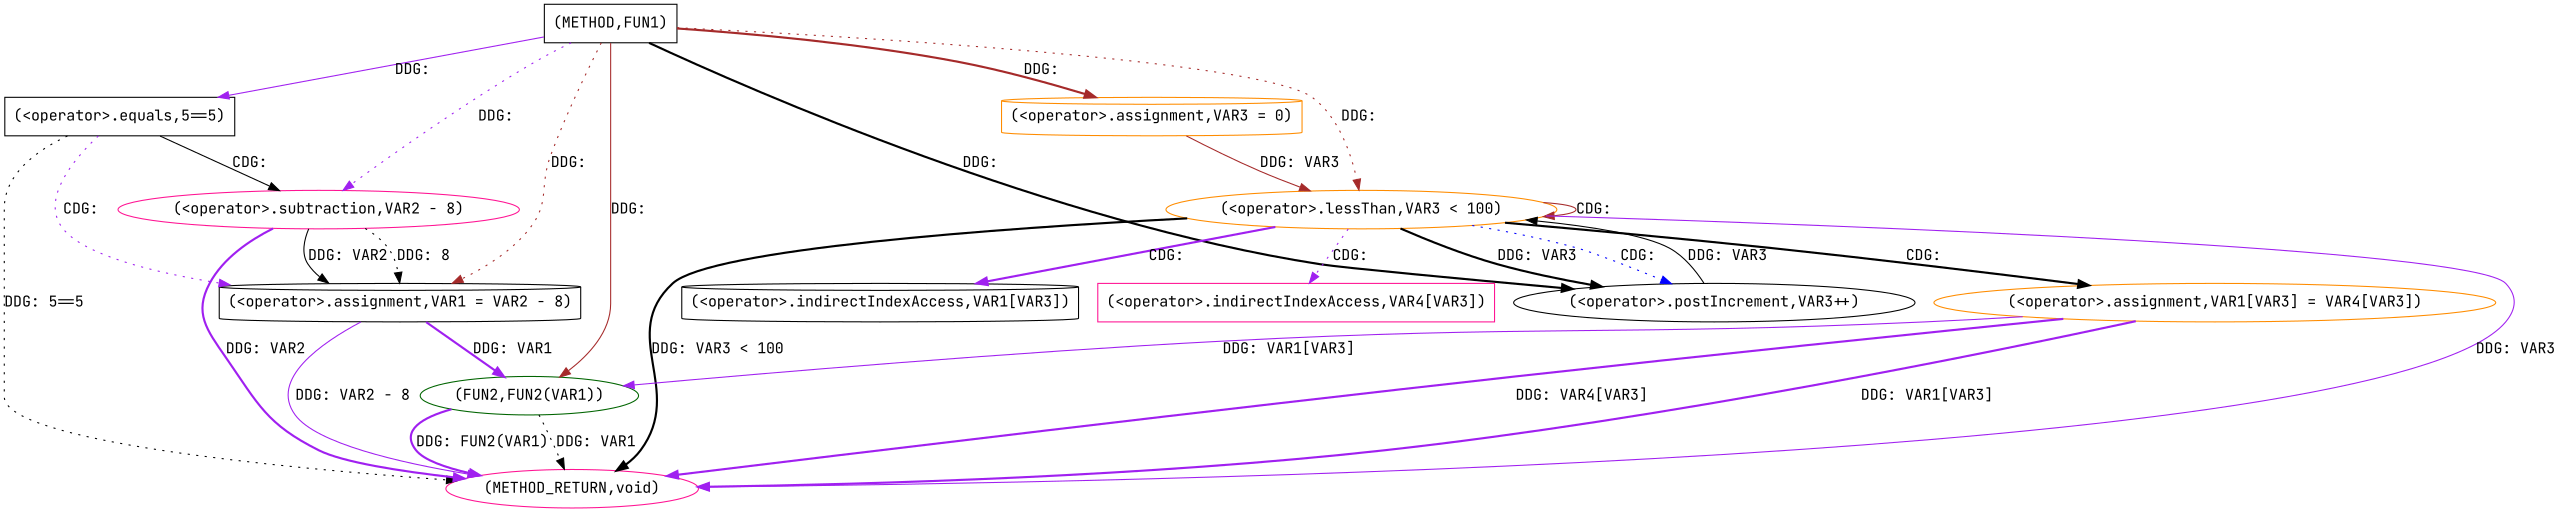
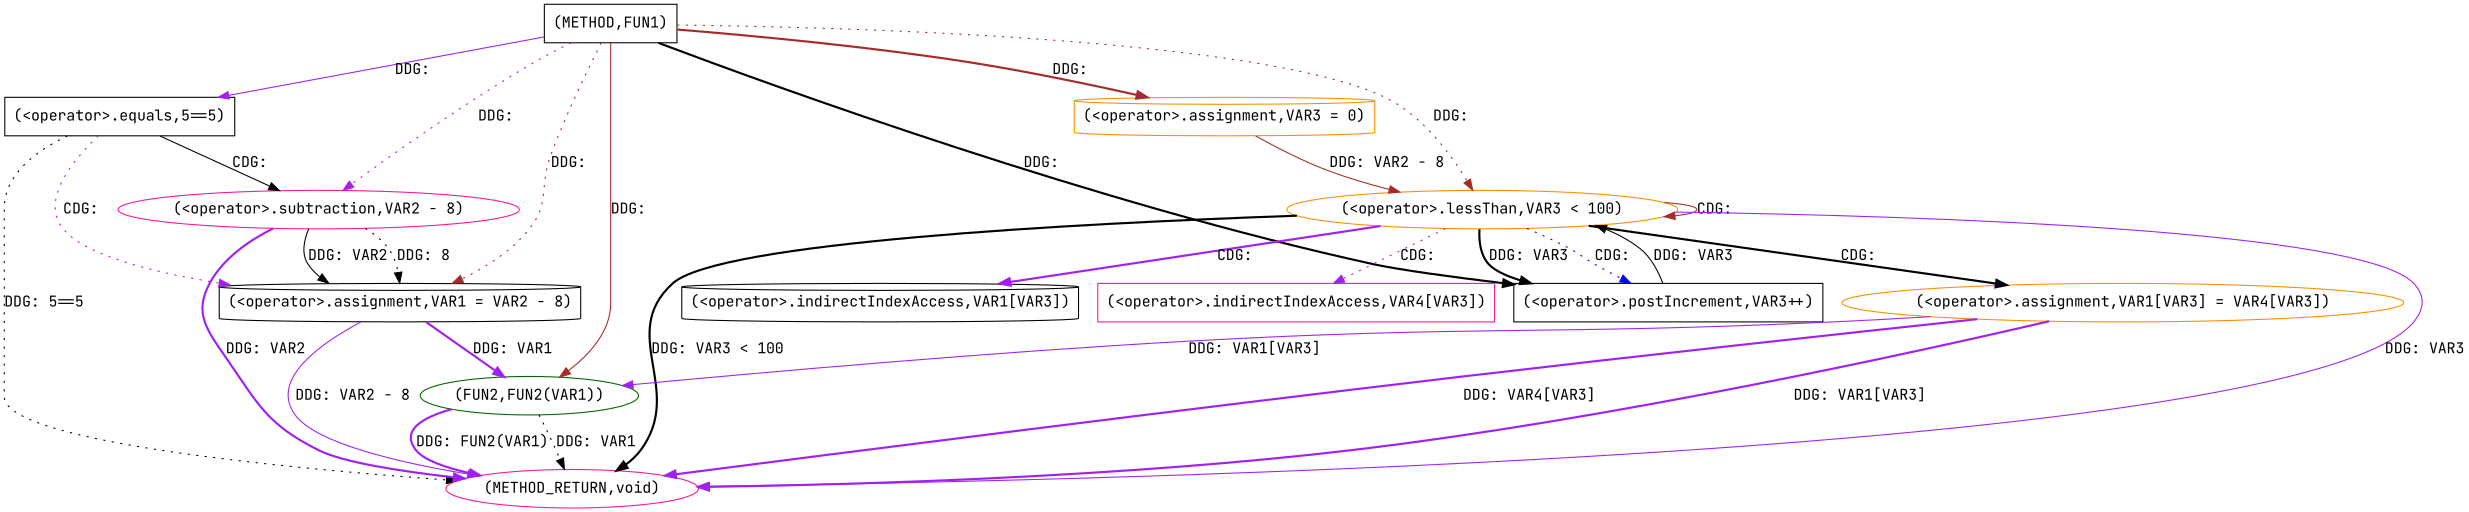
edge "(<operator>.assignment,VAR3 = 0)" -> "(<operator>.lessThan,VAR3 < 100)": label "DDG: VAR3" -> "DDG: VAR2 - 8"
node "(<operator>.postIncrement,VAR3++)": shape ellipse -> box
